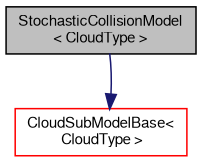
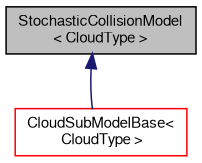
edge "StochasticCollisionModel < CloudType >" -> "CloudSubModelBase< CloudType >": reversed
